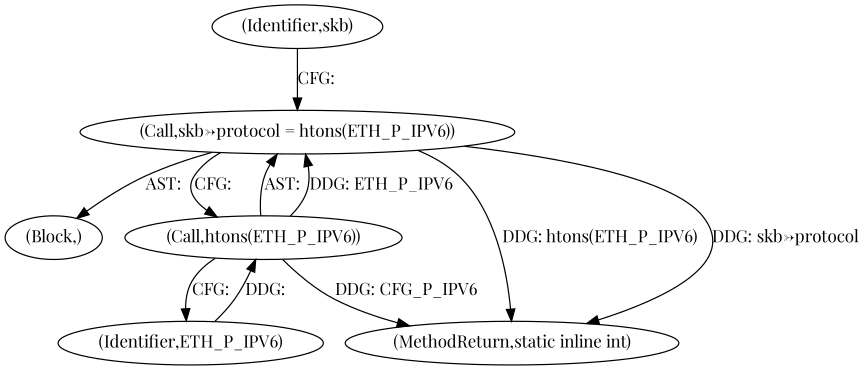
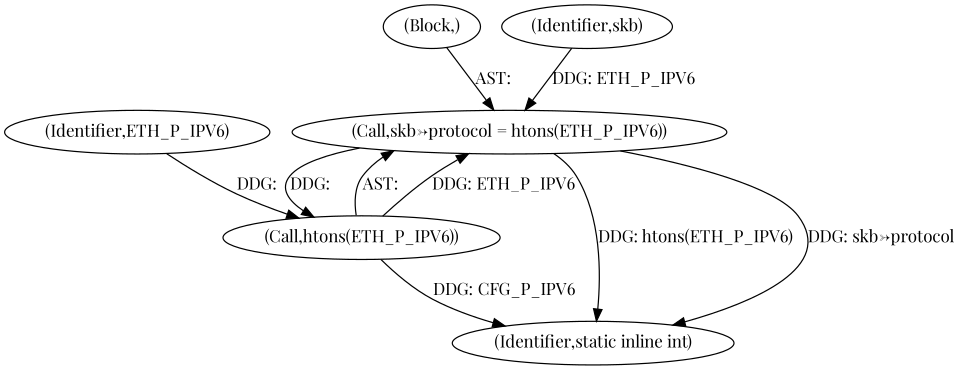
edge "(Identifier,skb)" -> "(Call,skb->protocol = htons(ETH_P_IPV6))": label "CFG: " -> "DDG: ETH_P_IPV6"
edge "(Call,skb->protocol = htons(ETH_P_IPV6))" -> "(Block,)": reversed
edge "(Call,skb->protocol = htons(ETH_P_IPV6))" -> "(Call,htons(ETH_P_IPV6))": label "CFG: " -> "DDG: "
edge "(Call,htons(ETH_P_IPV6))" -> "(Identifier,ETH_P_IPV6)": removed, label "CFG:"
node "(MethodReturn,static inline int)": label "(MethodReturn,static inline int)" -> "(Identifier,static inline int)"
